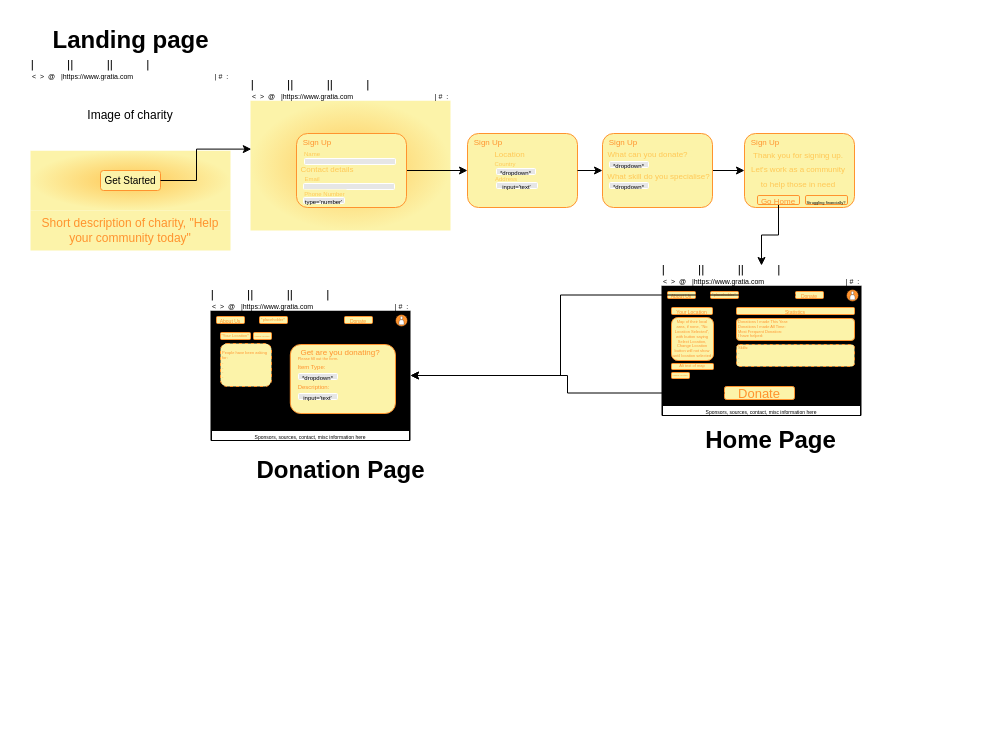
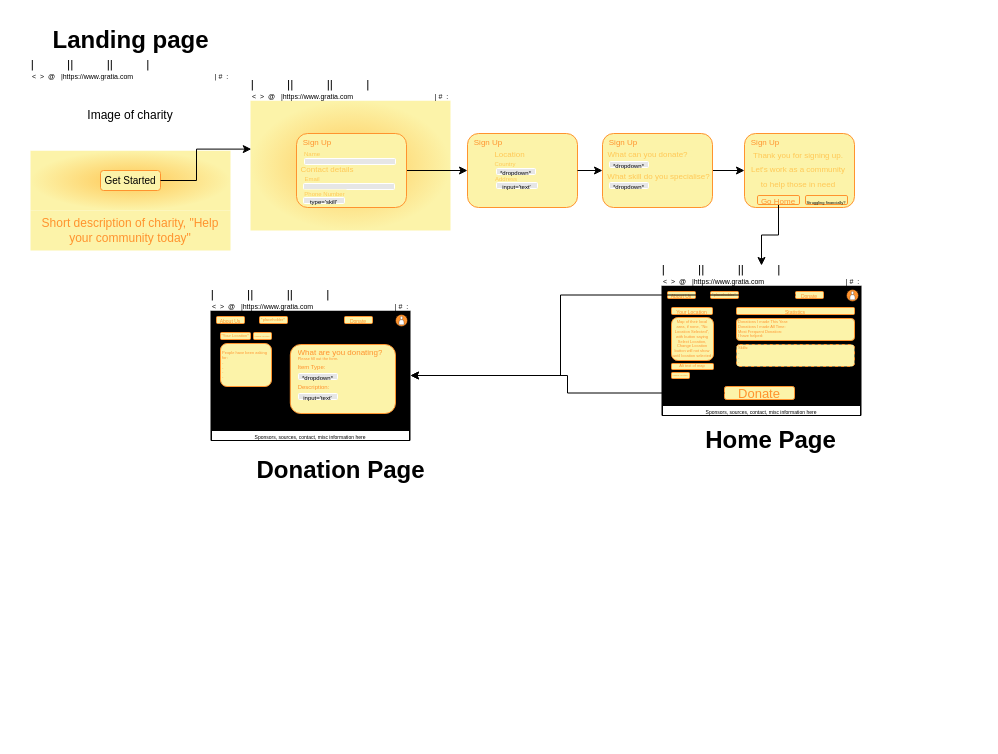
node "type='number'": label "type='number'" -> "type='skill'"
node "Get are you donating?": label "Get are you donating?" -> "What are you donating?"
node "People have been asking for: - - - -": style dashed -> solid
